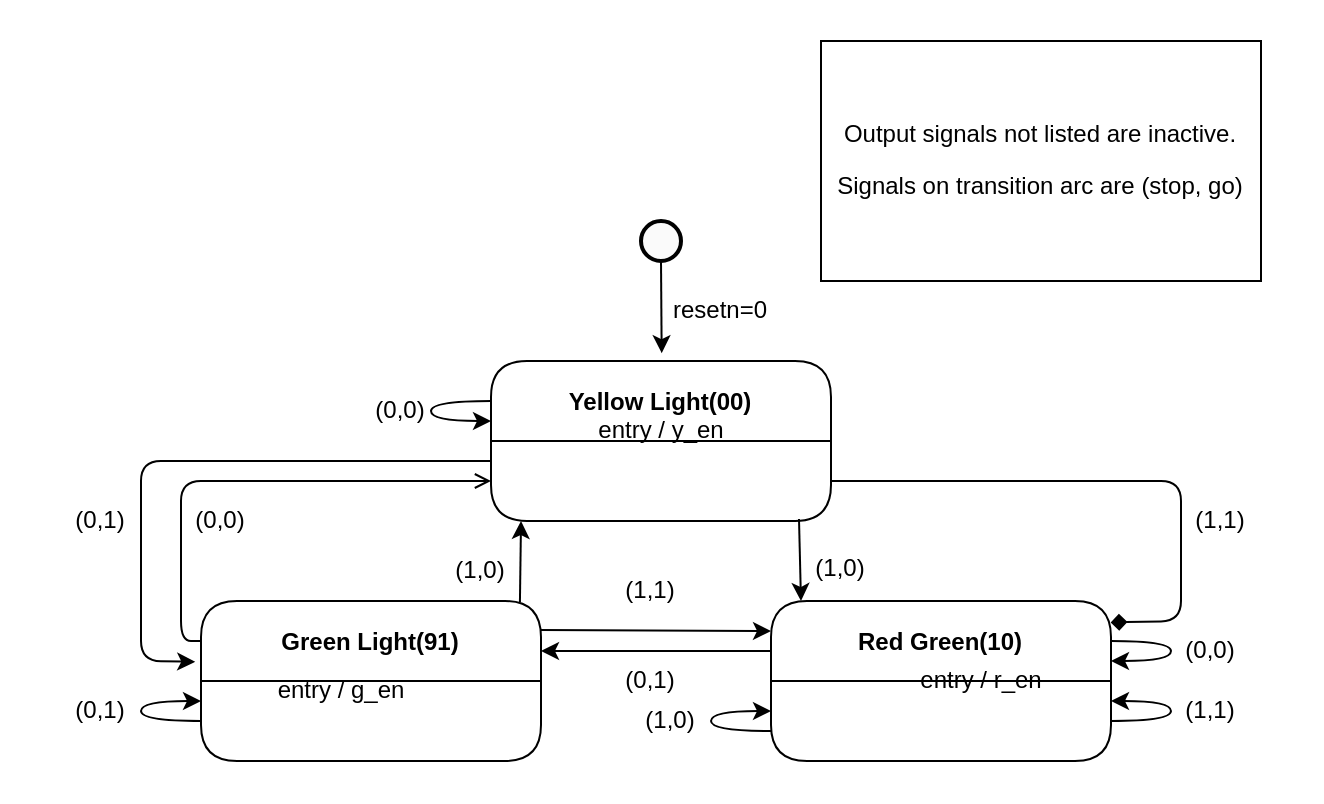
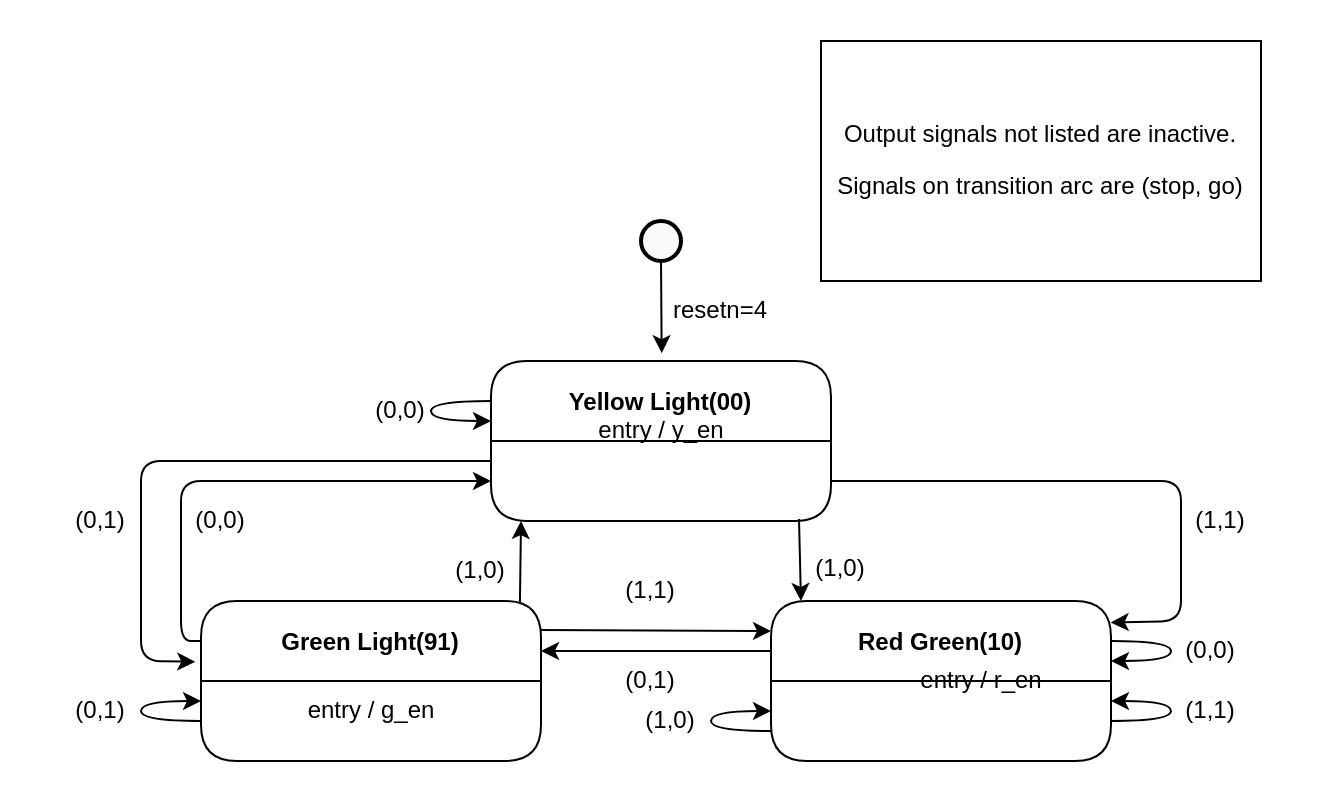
node "resetn=0": label "resetn=0" -> "resetn=4"
edge "Green Light(91)" -> "Yellow Light(00)": arrowhead open -> classic
edge "Yellow Light(00)" -> "Red Green(10)": arrowhead diamond -> classic
node "entry / g_en": moved (341, 691) -> (371, 711)
